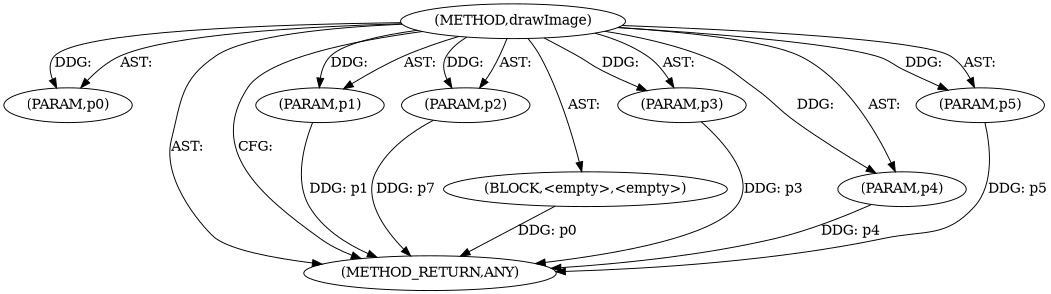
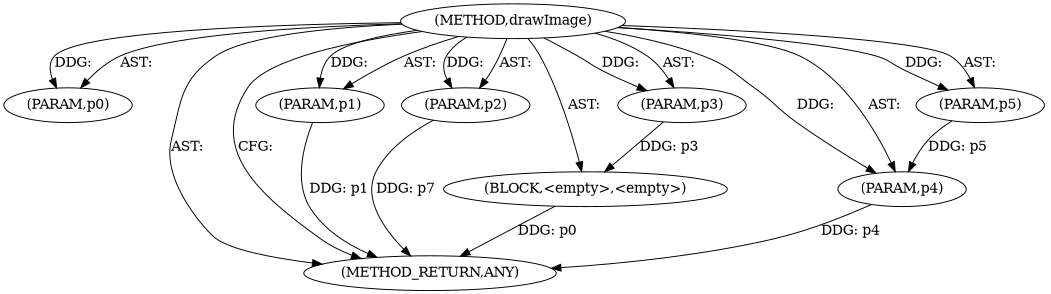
edge "(PARAM,p3)" -> "(METHOD_RETURN,ANY)": now "(PARAM,p3)" -> "(BLOCK,<empty>,<empty>)"
edge "(PARAM,p5)" -> "(METHOD_RETURN,ANY)": now "(PARAM,p5)" -> "(PARAM,p4)"
